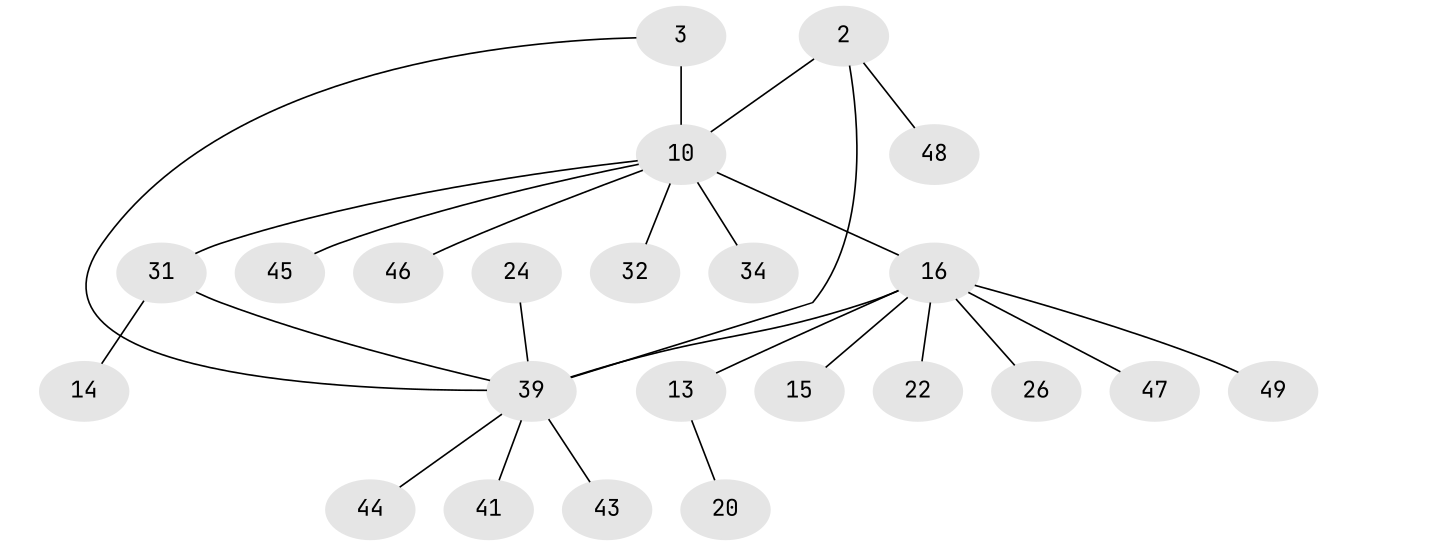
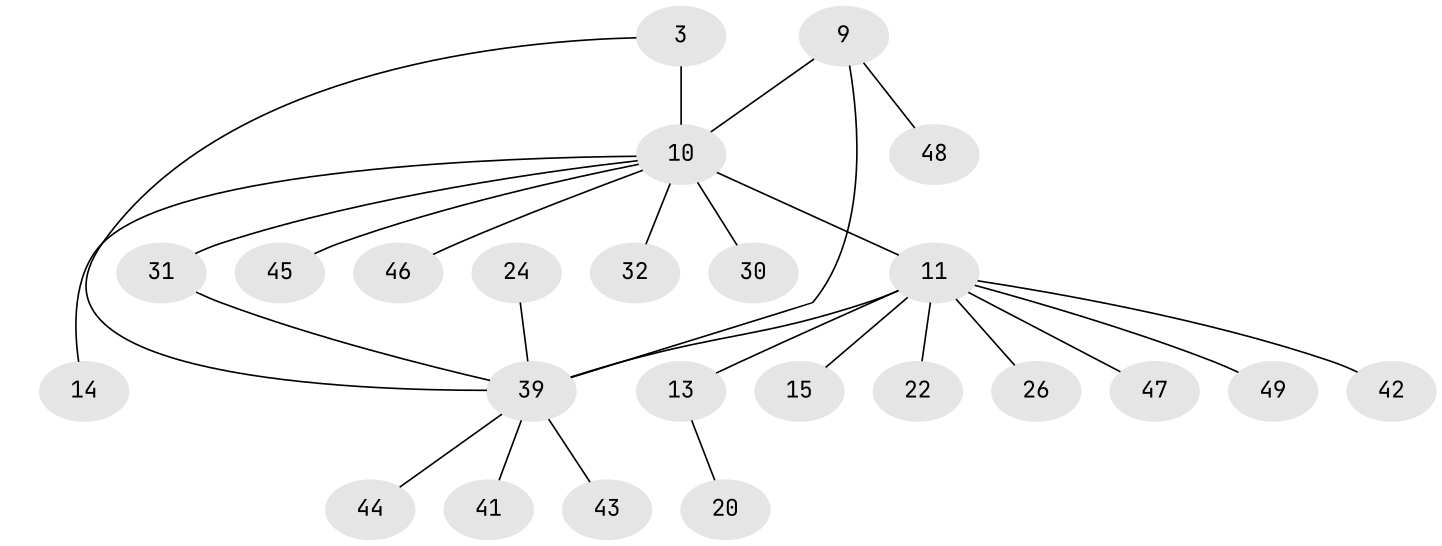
node "2": label "2" -> "9"
node "34": label "34" -> "30"
node "16": label "16" -> "11"
edge "31" -- "14": now "10" -- "14"
node "42": added
